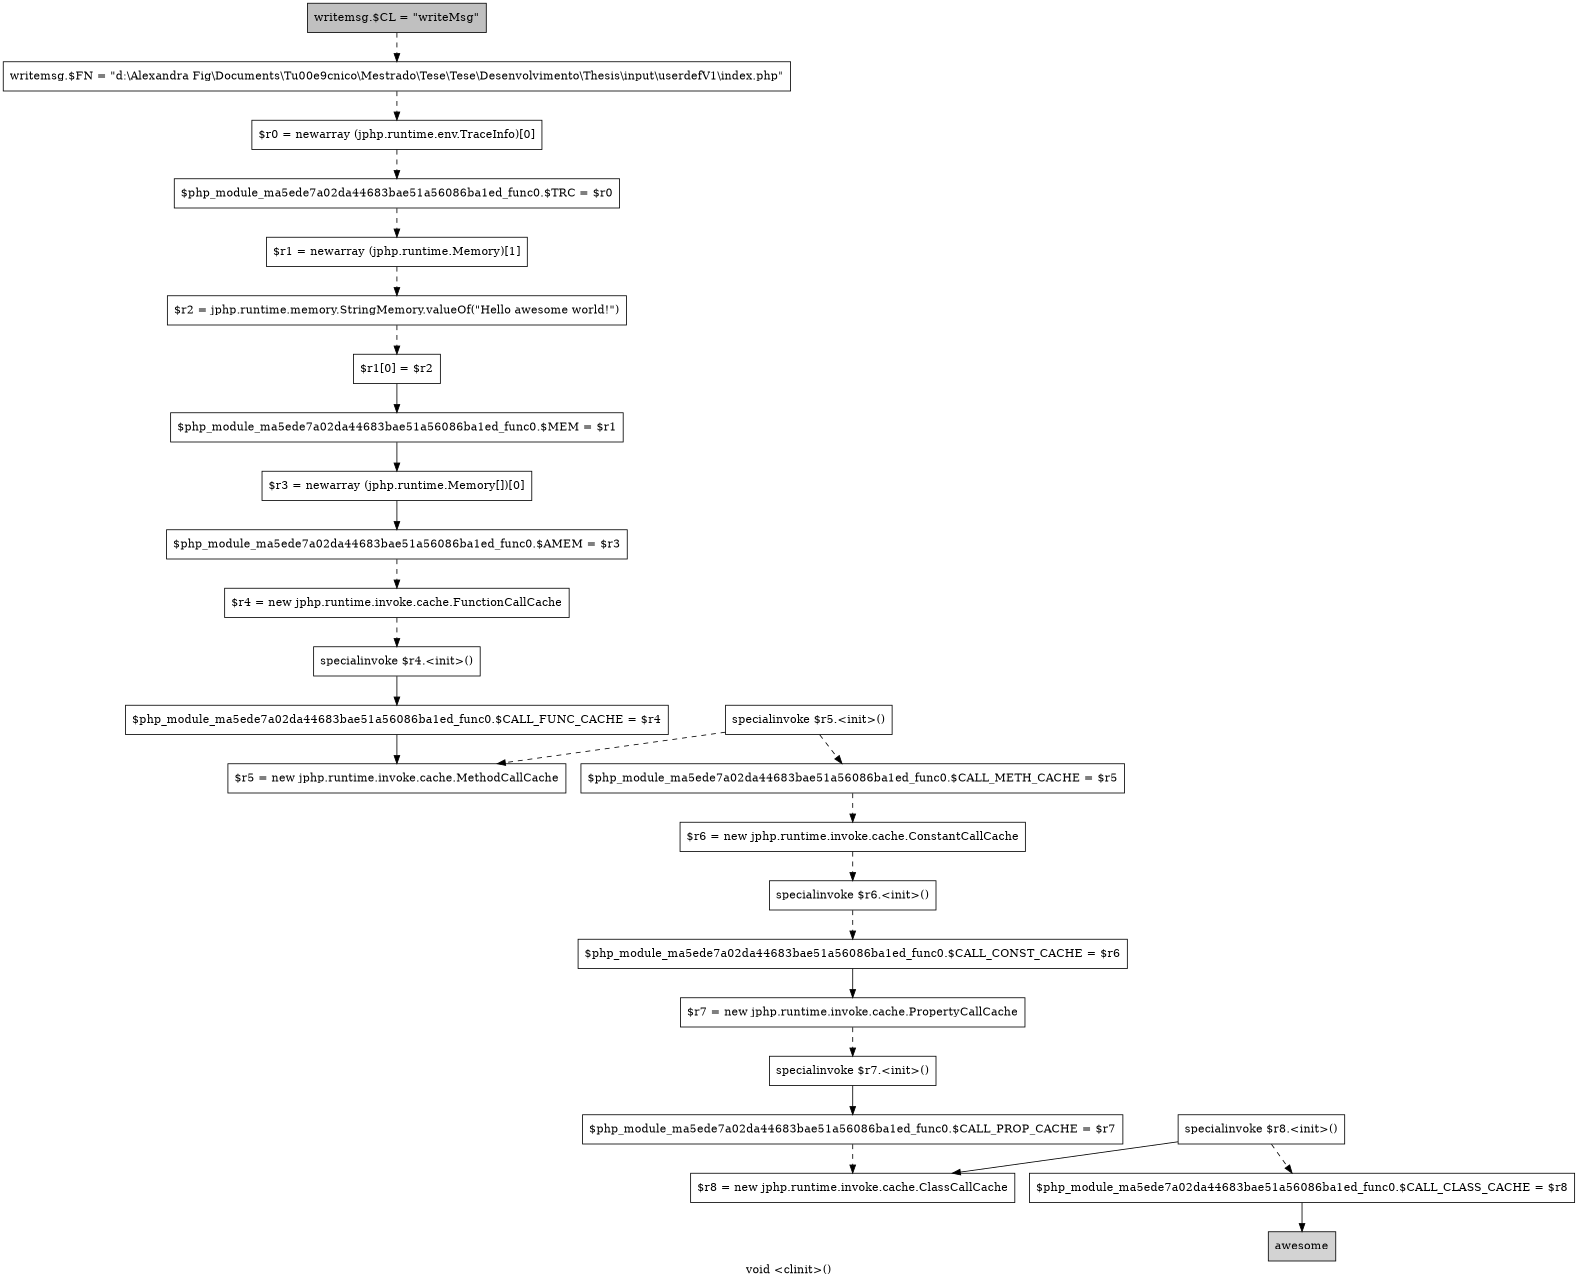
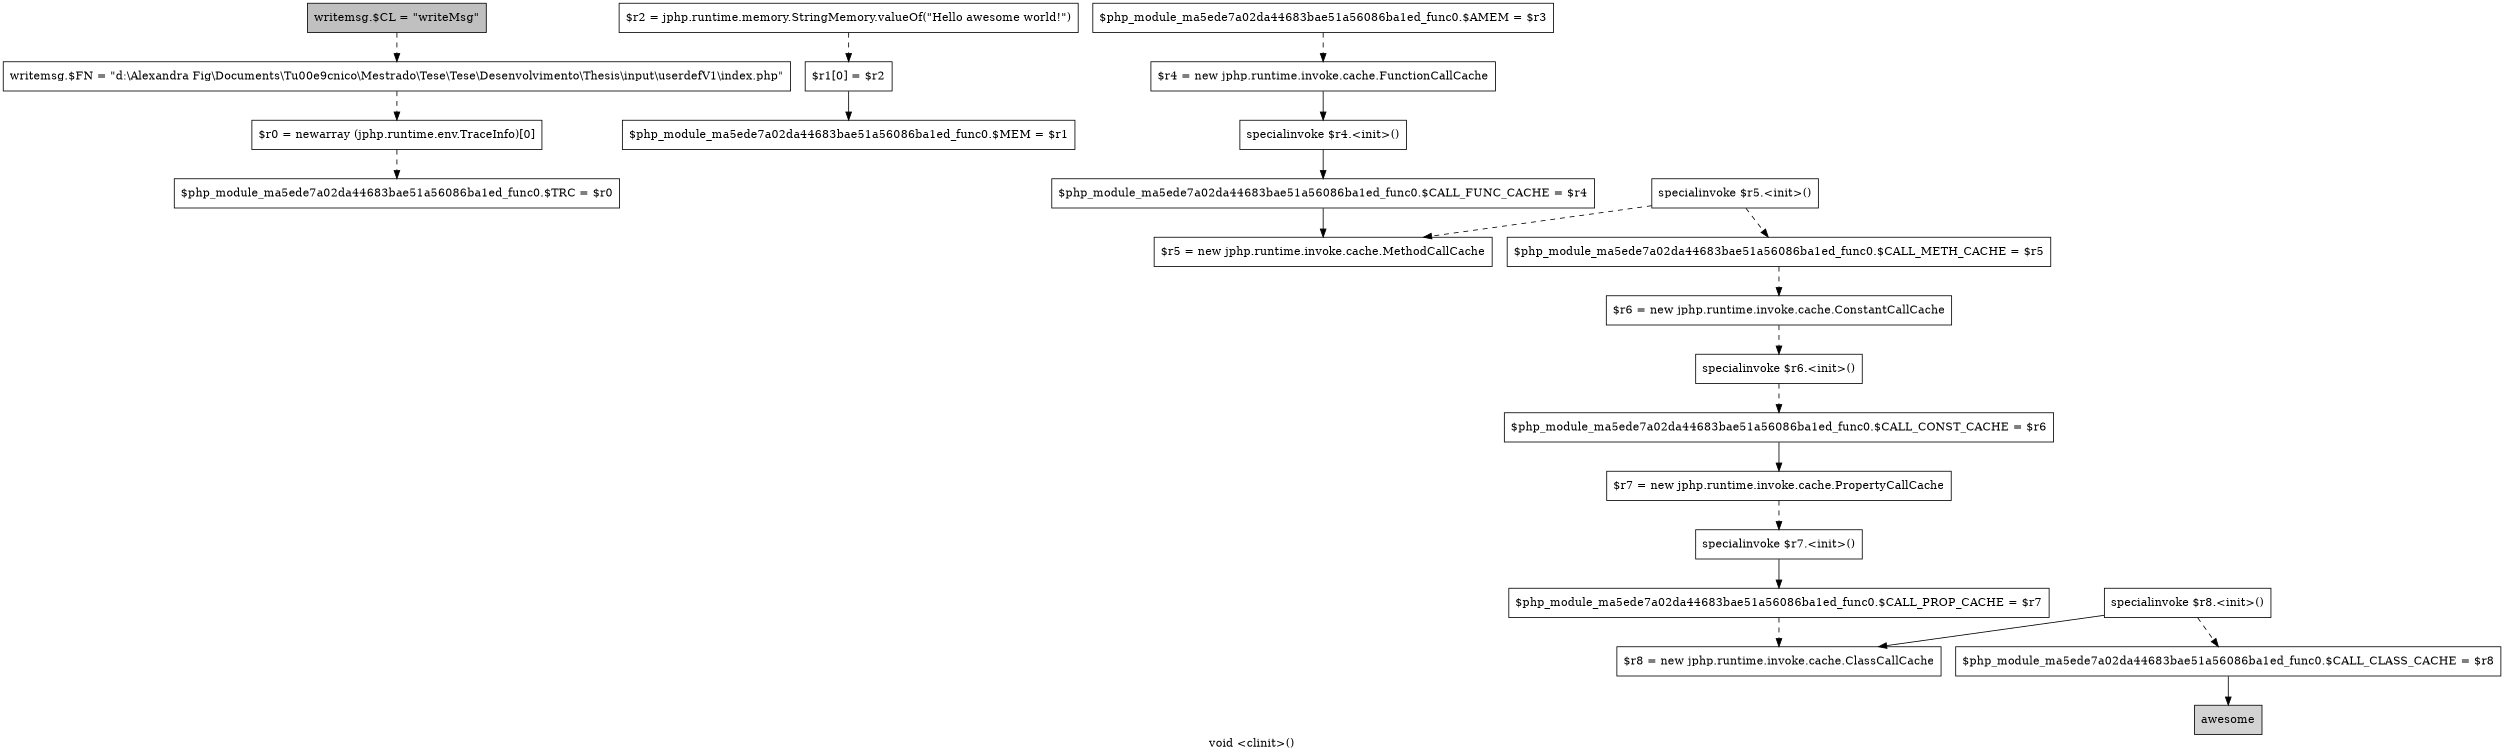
node "$r1 = newarray (jphp.runtime.Memory)[1]": removed
node "$r3 = newarray (jphp.runtime.Memory[])[0]": removed
edge "$r4 = new jphp.runtime.invoke.cache.FunctionCallCache" -> "specialinvoke $r4.<init>()": style dashed -> solid
